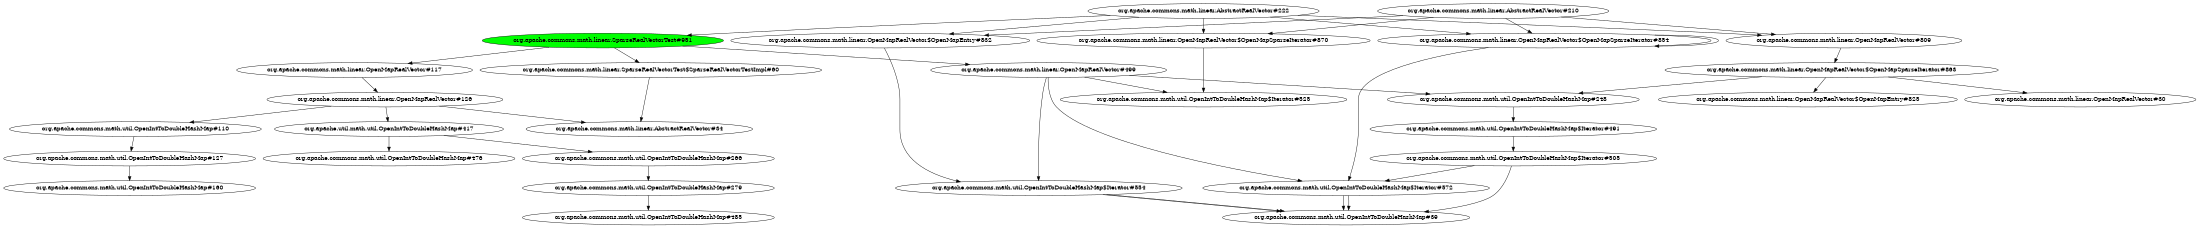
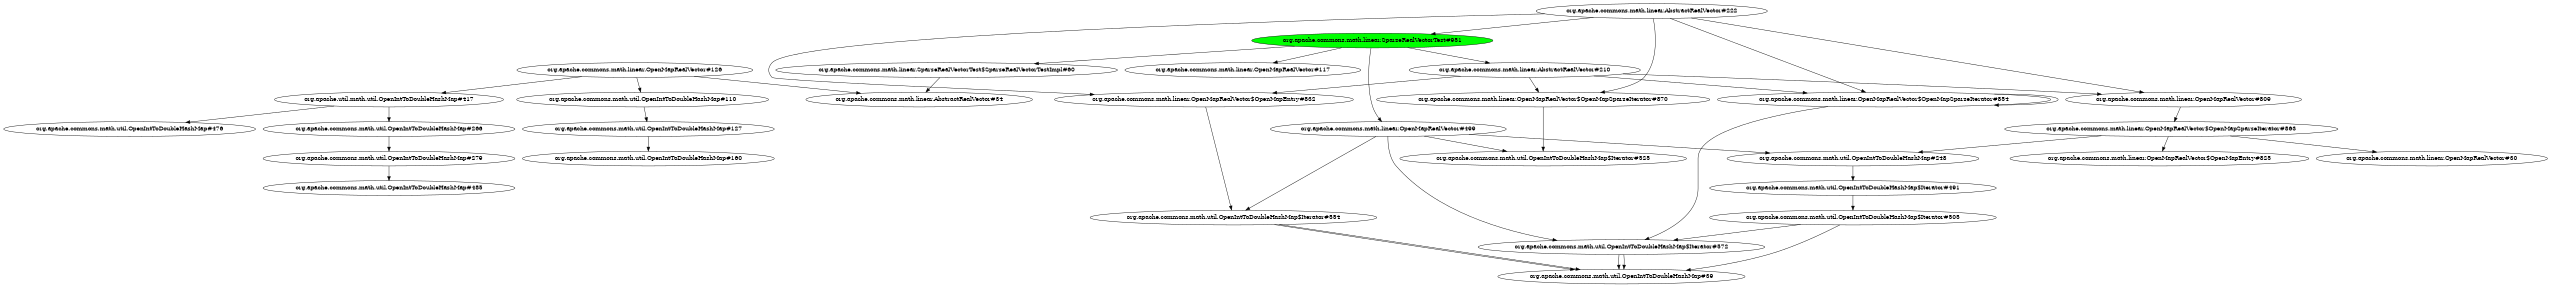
edge "org.apache.commons.math.linear.SparseRealVectorTest#951" -> "org.apache.commons.math.linear.AbstractRealVector#210": added
edge "org.apache.commons.math.linear.OpenMapRealVector#117" -> "org.apache.commons.math.linear.OpenMapRealVector#126": removed
